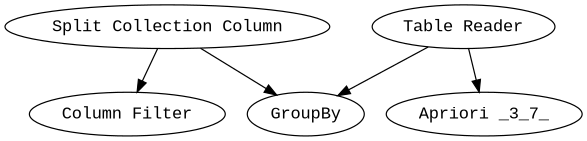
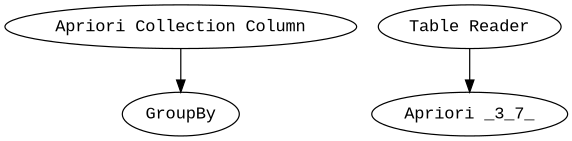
node "Split Collection Column": label "Split Collection Column" -> "Apriori Collection Column"
edge "Table Reader" -> "GroupBy": removed
node "Column Filter": removed
